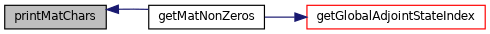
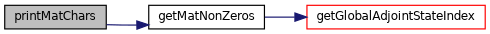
edge "getMatNonZeros" -> "printMatChars": reversed
